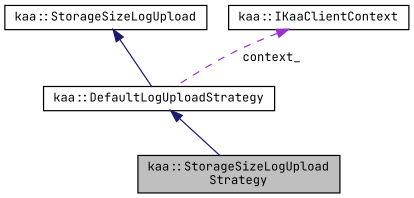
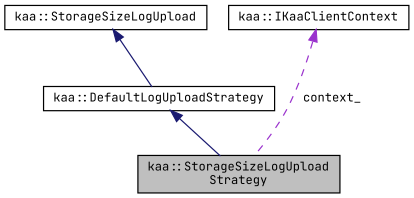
edge "kaa::DefaultLogUploadStrategy" -> "kaa::IKaaClientContext": now "kaa::StorageSizeLogUpload Strategy" -> "kaa::IKaaClientContext"
